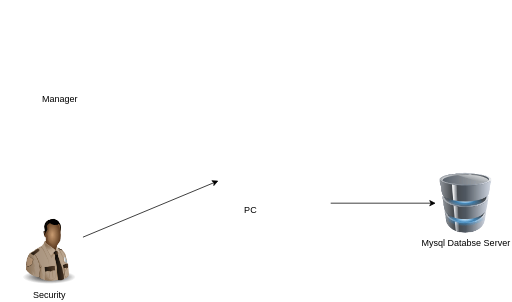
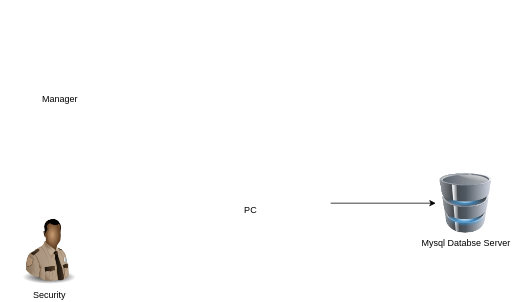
edge "Security" -> "PC": removed
